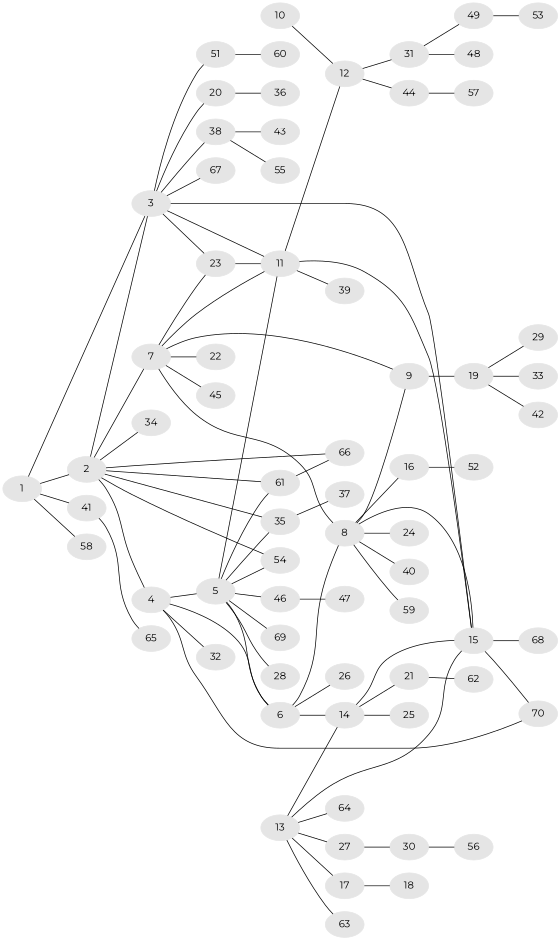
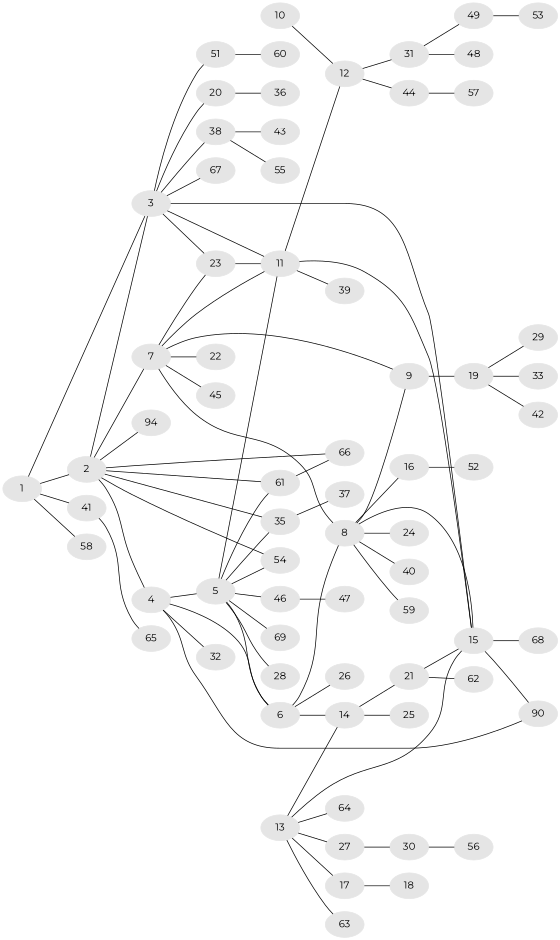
node "34": label "34" -> "94"
edge "15" -- "14": now "15" -- "21"
node "70": label "70" -> "90"
